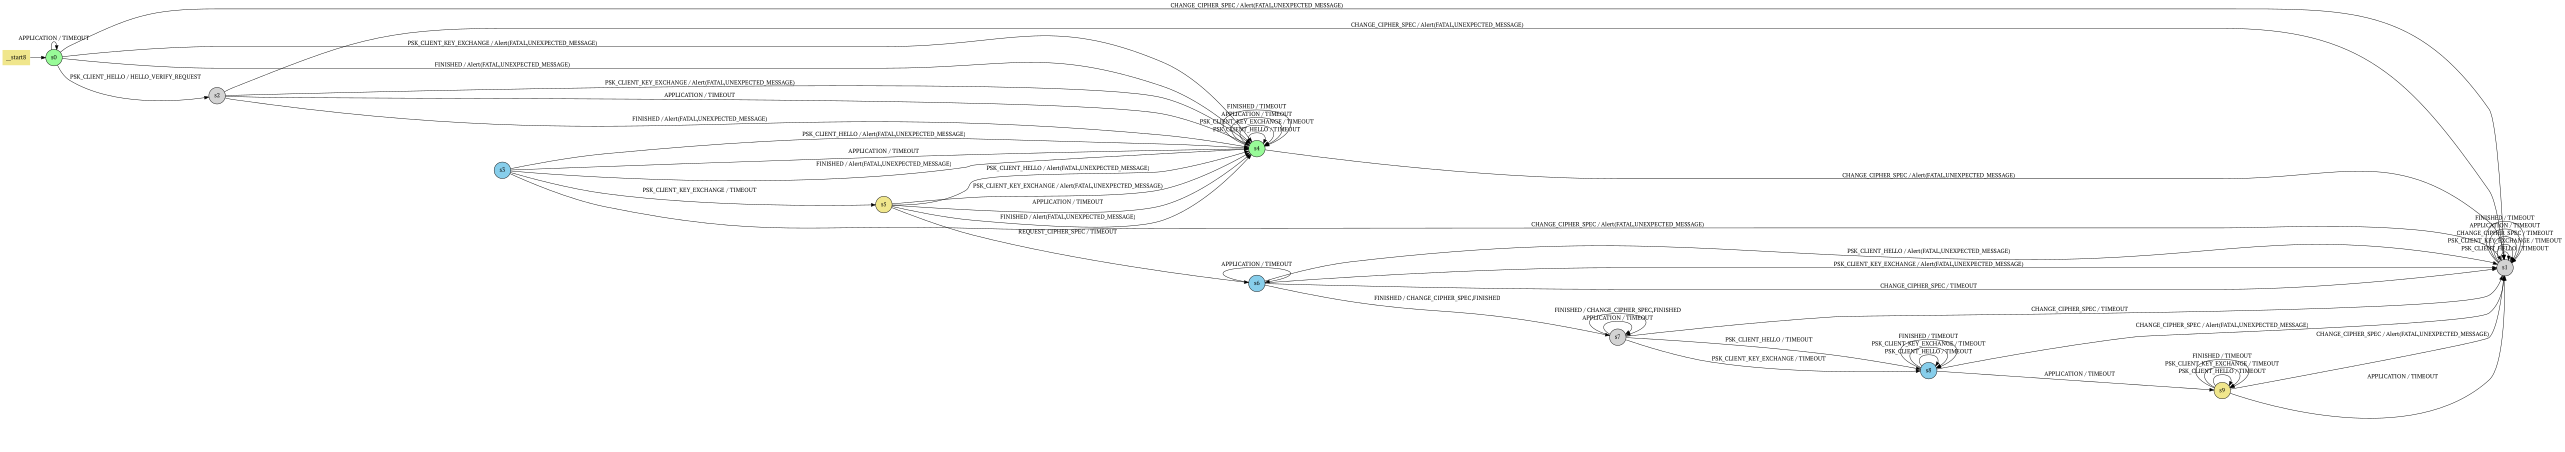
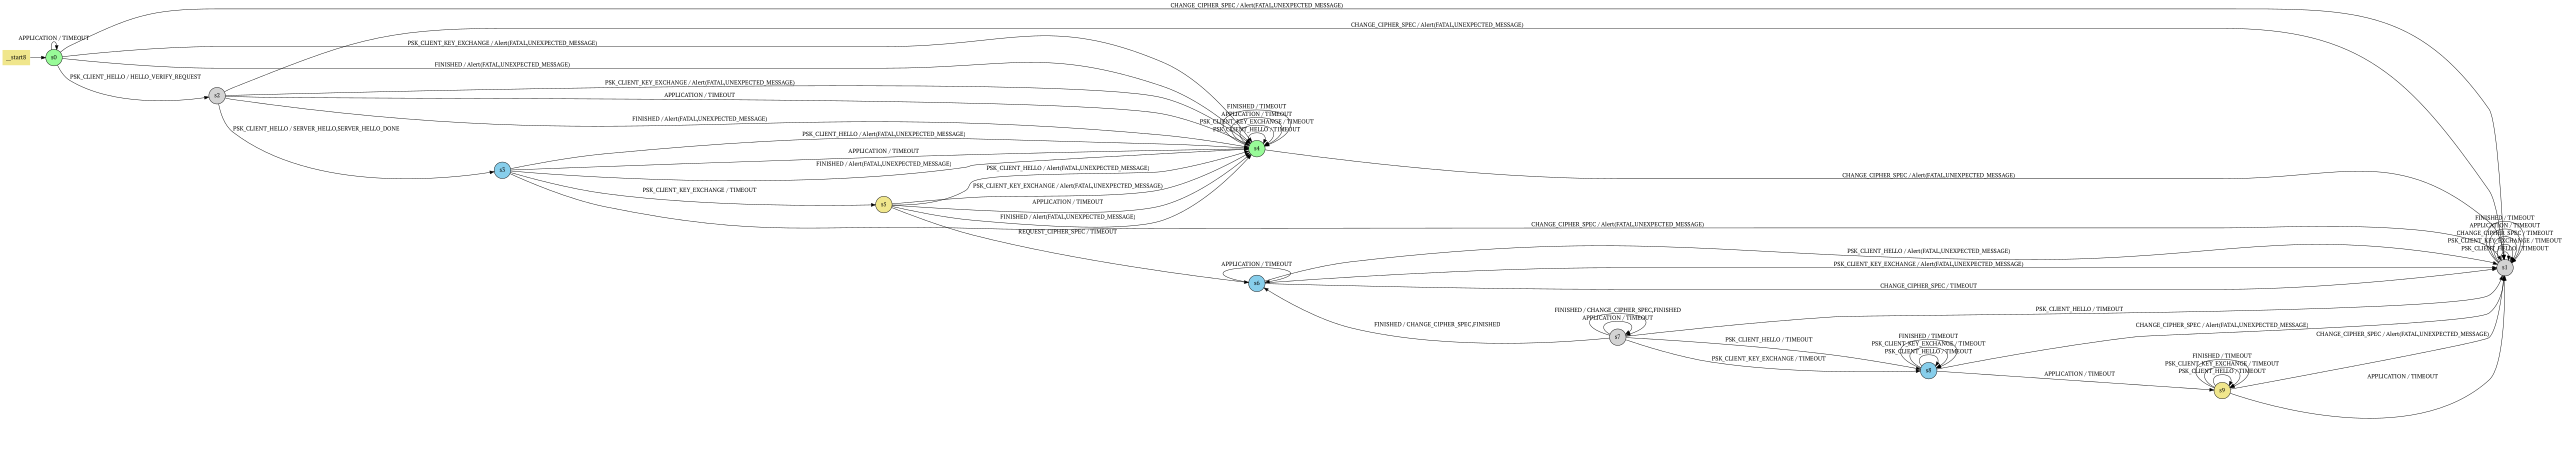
edge "s2" -> "s3": added, label "PSK_CLIENT_HELLO / SERVER_HELLO,SERVER_HELLO_DONE"
edge "s7" -> "s1": label "CHANGE_CIPHER_SPEC / TIMEOUT" -> "PSK_CLIENT_HELLO / TIMEOUT"
edge "s6" -> "s7": reversed
